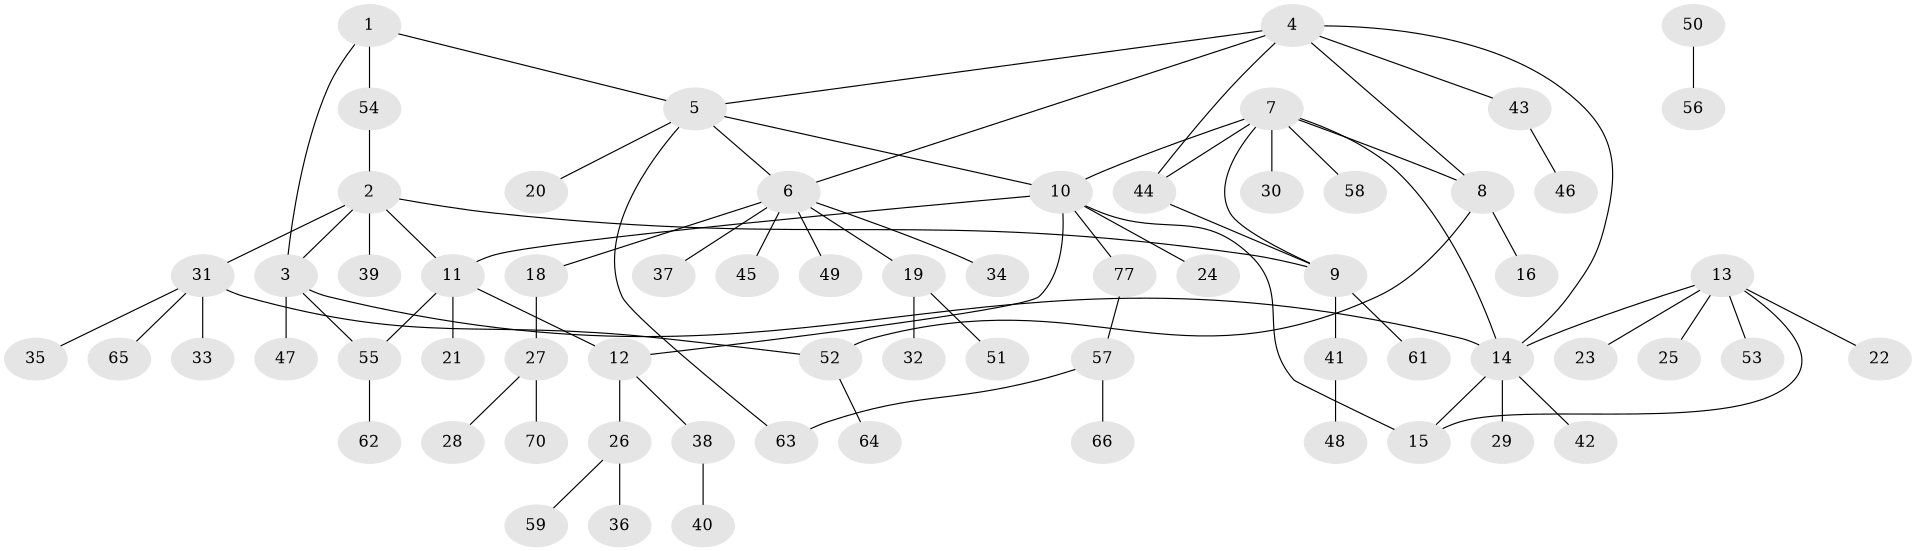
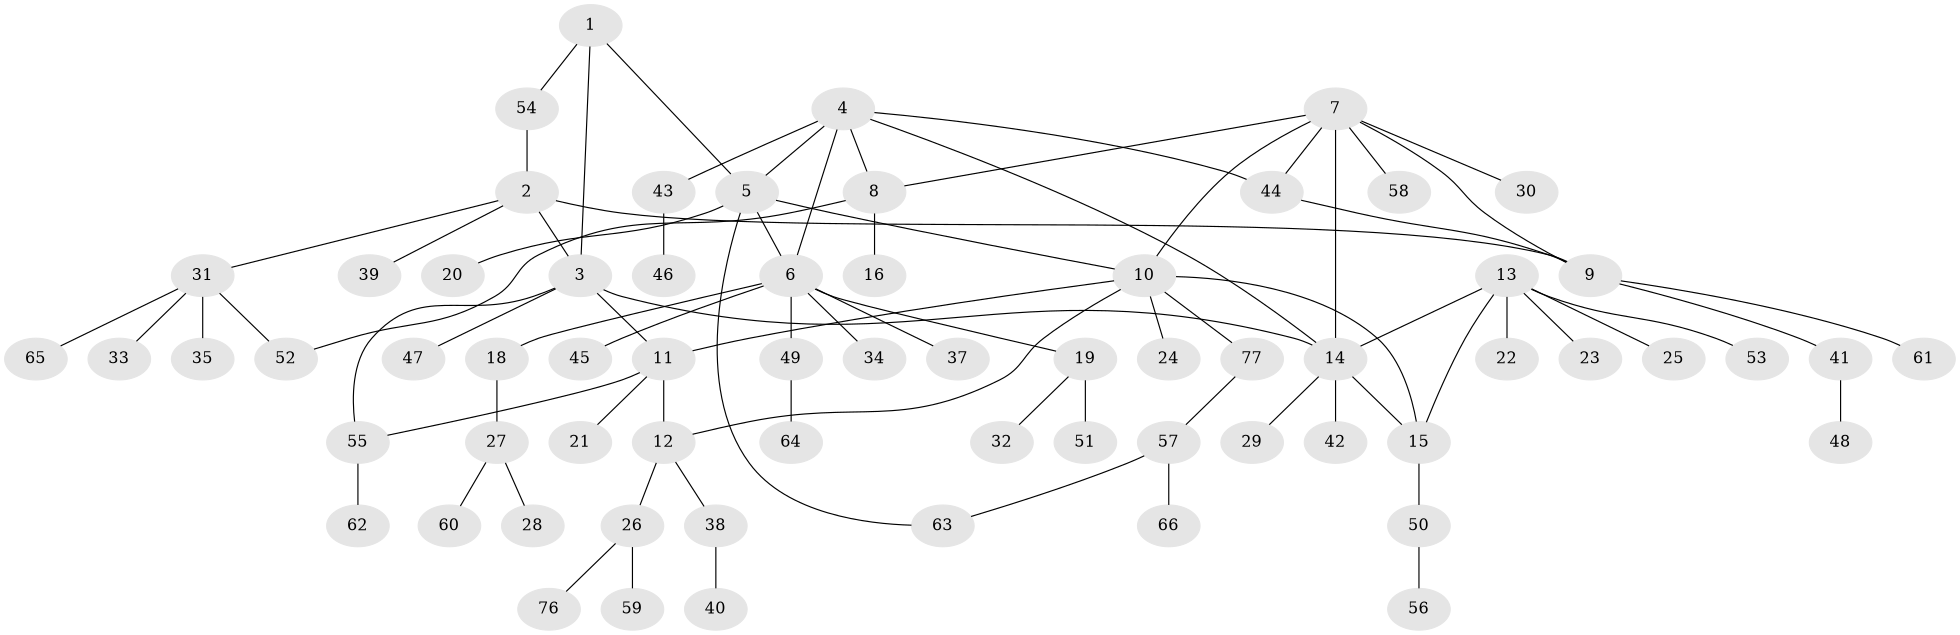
edge "2" -- "11": now "3" -- "11"
edge "52" -- "64": now "49" -- "64"
node "70": label "70" -> "60"
edge "15" -- "50": added
node "36": label "36" -> "76"
